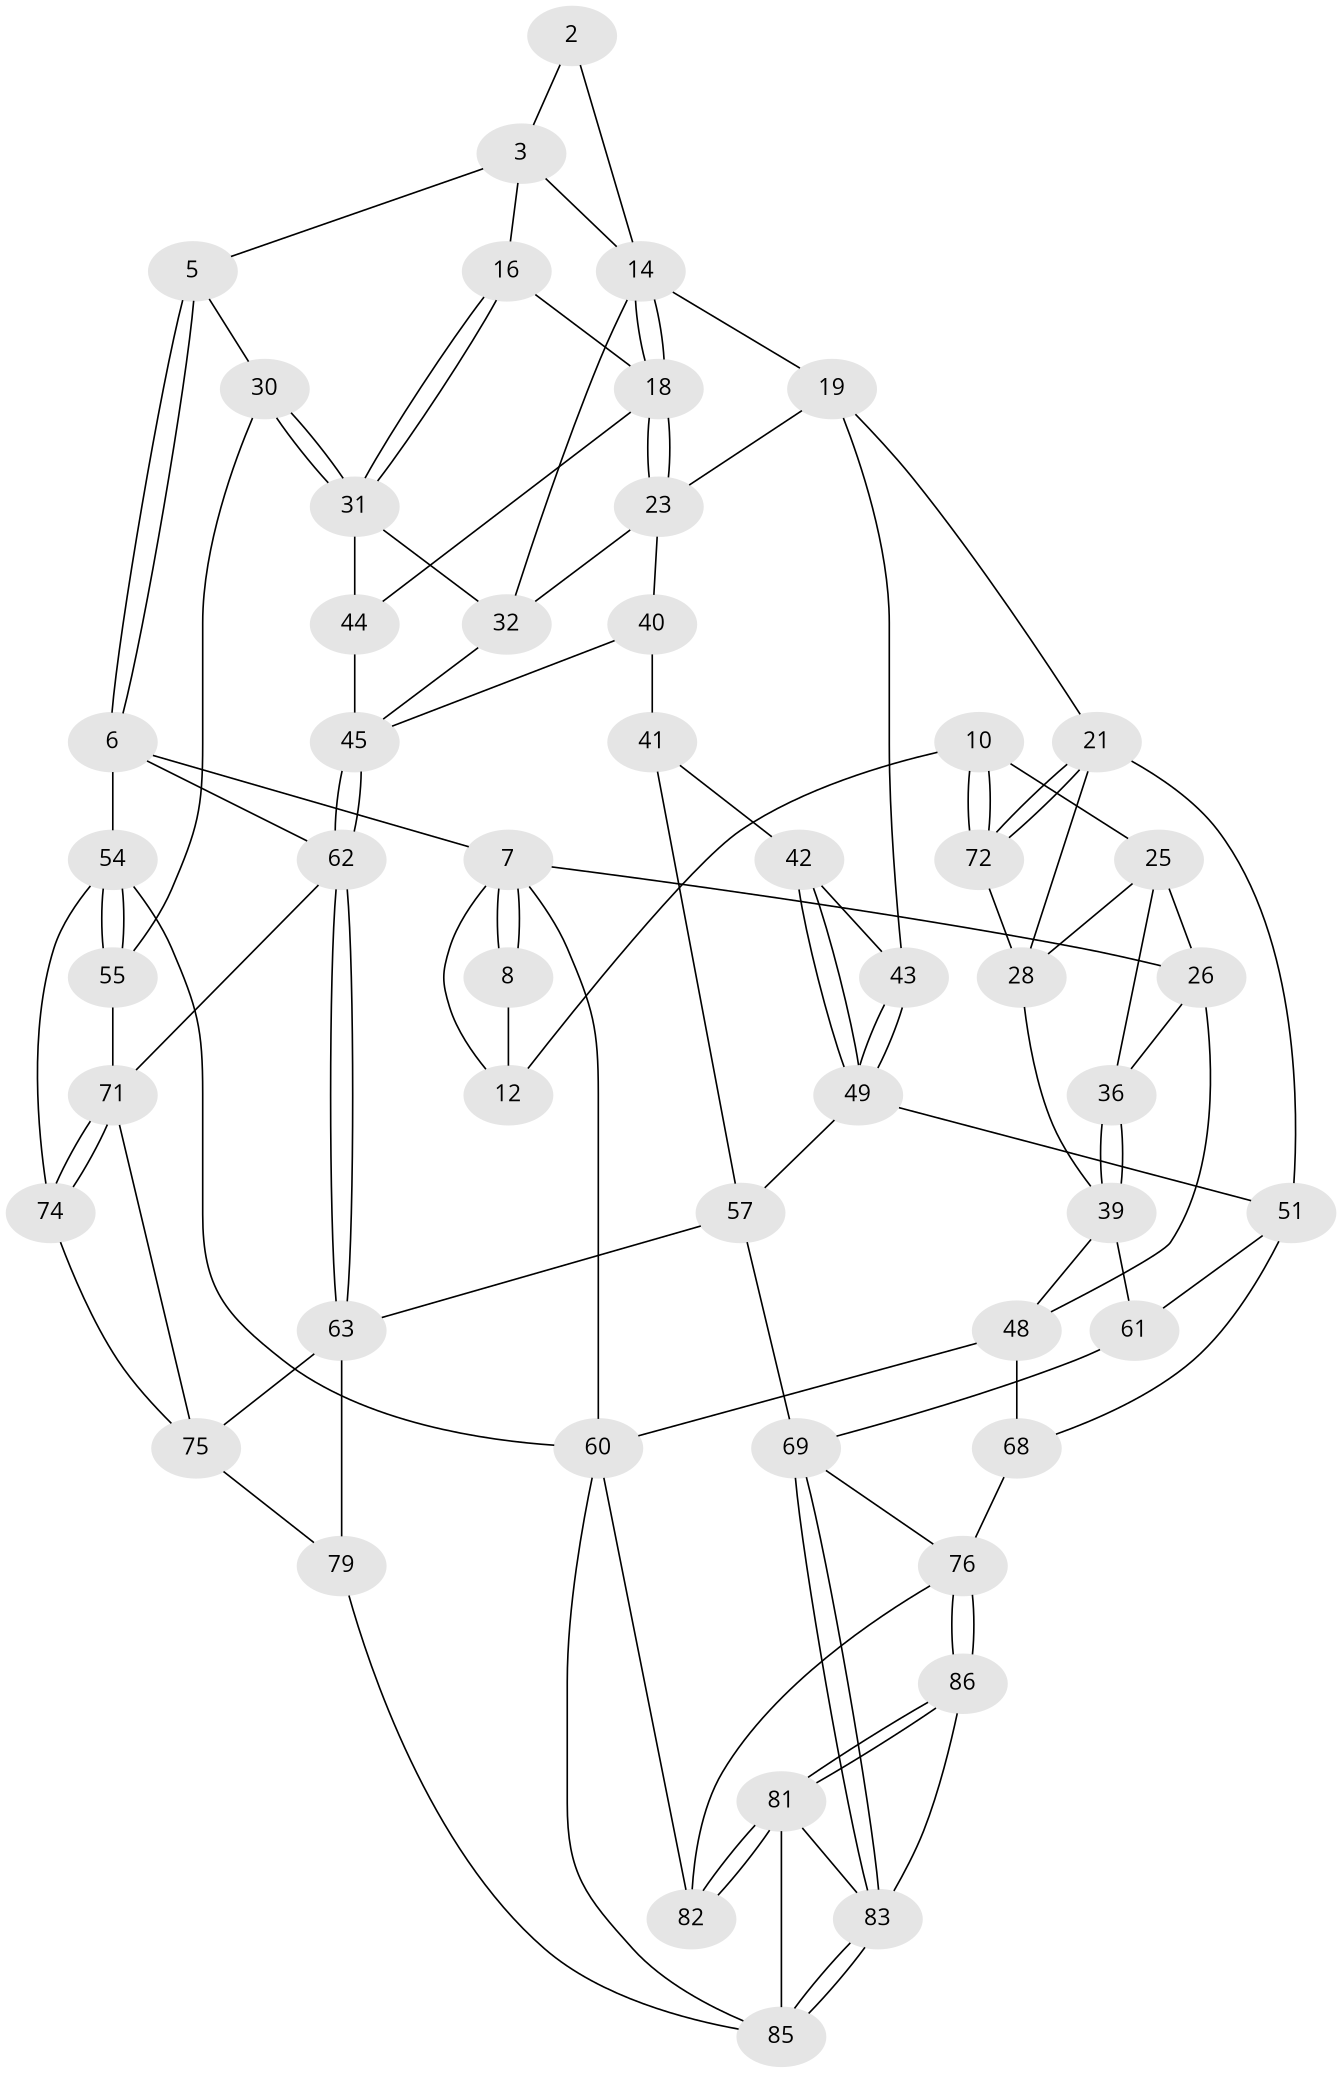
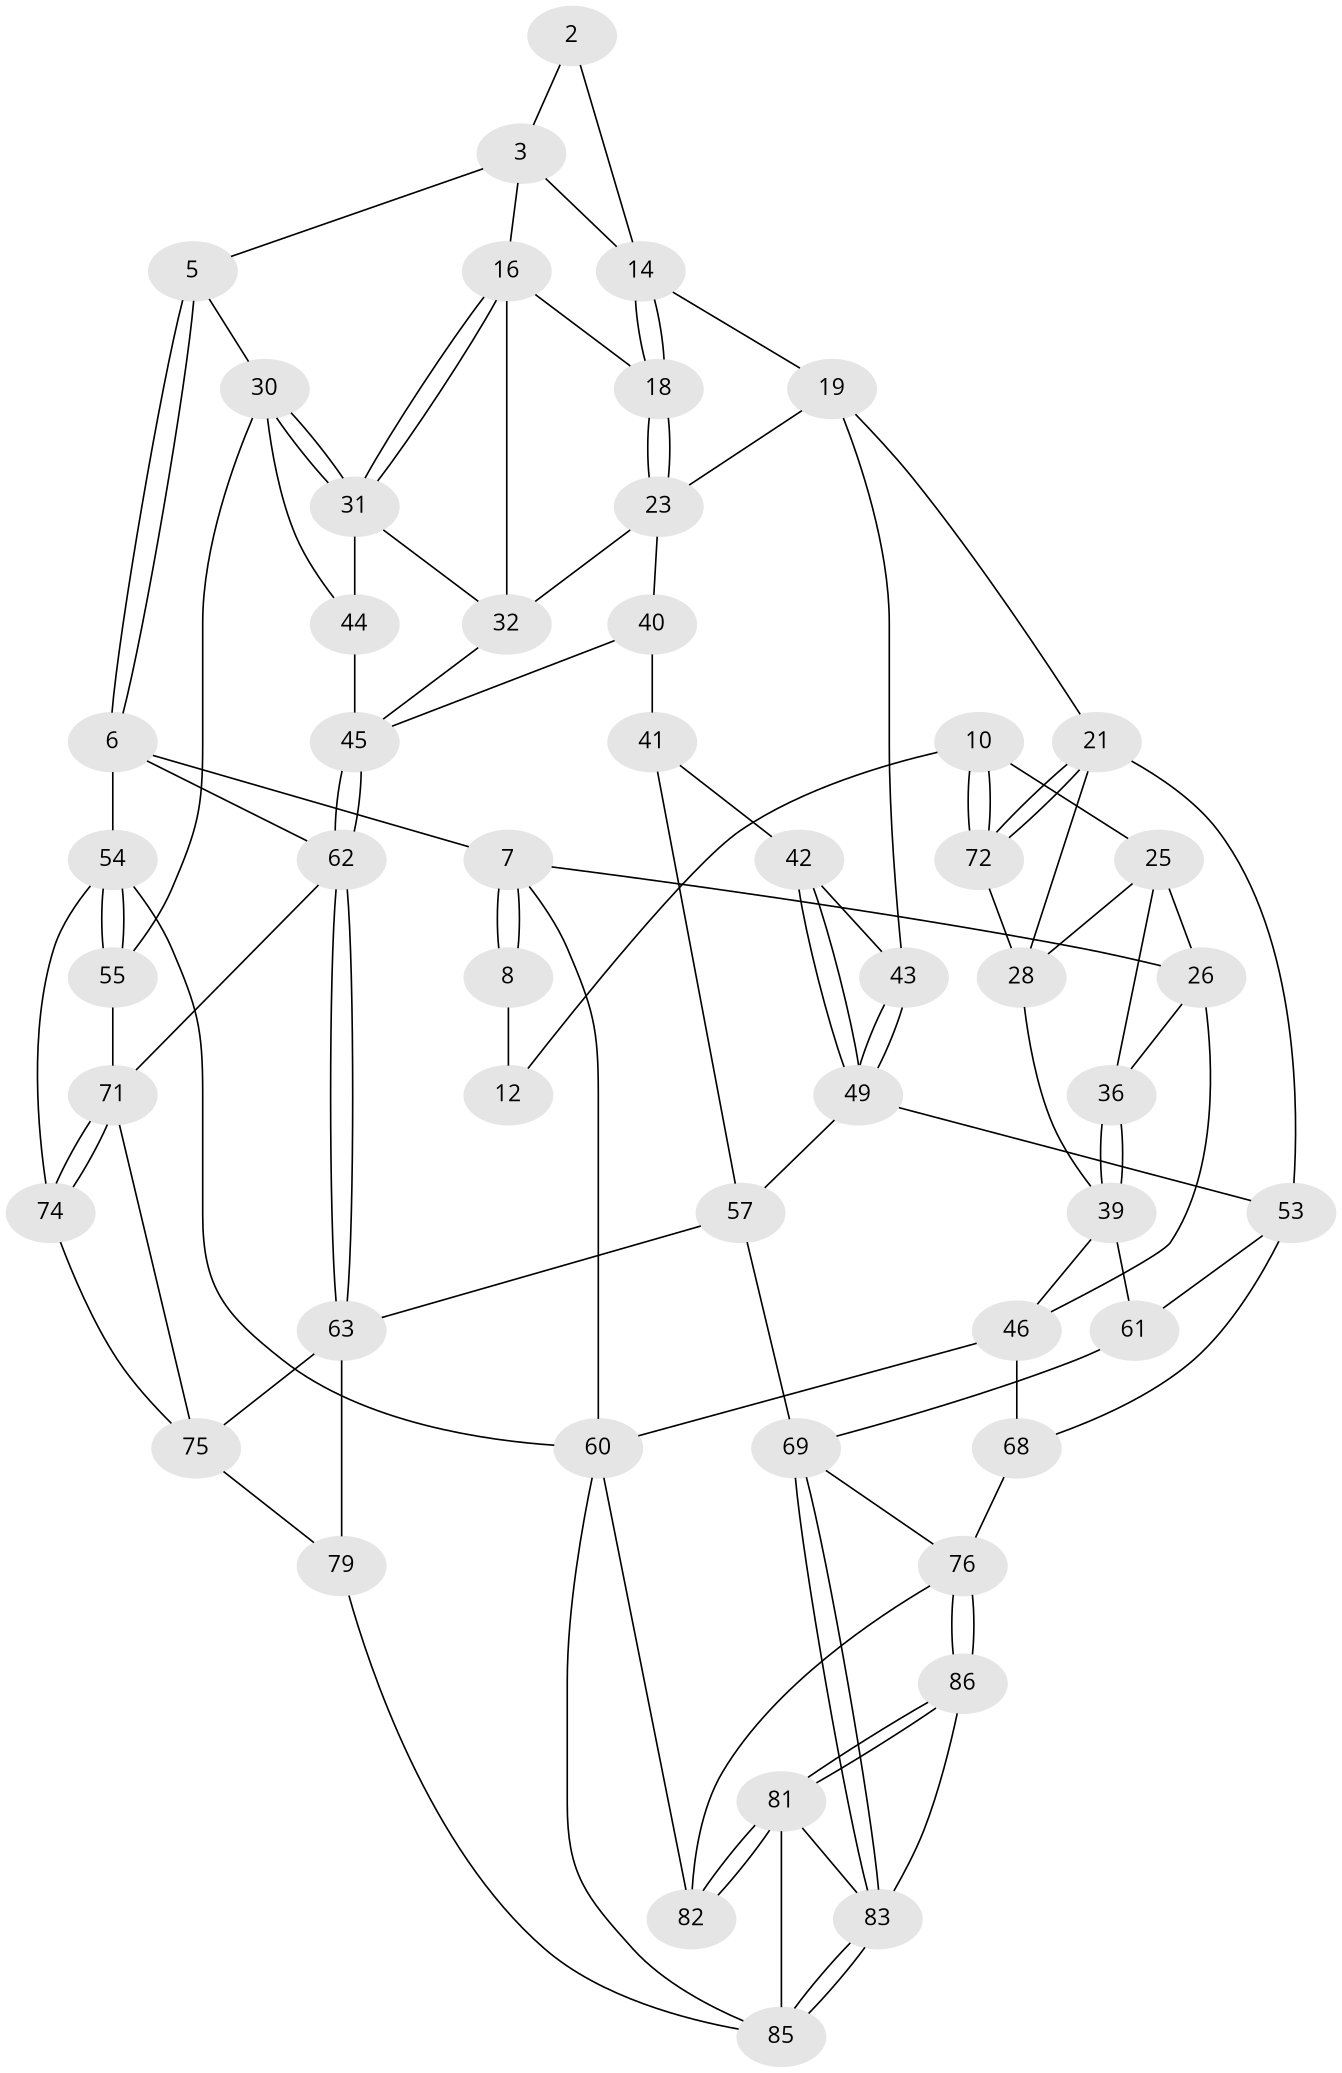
edge "14" -- "32": now "16" -- "32"
edge "18" -- "44": now "30" -- "44"
edge "7" -- "12": removed
node "51": label "51" -> "53"
node "48": label "48" -> "46"
